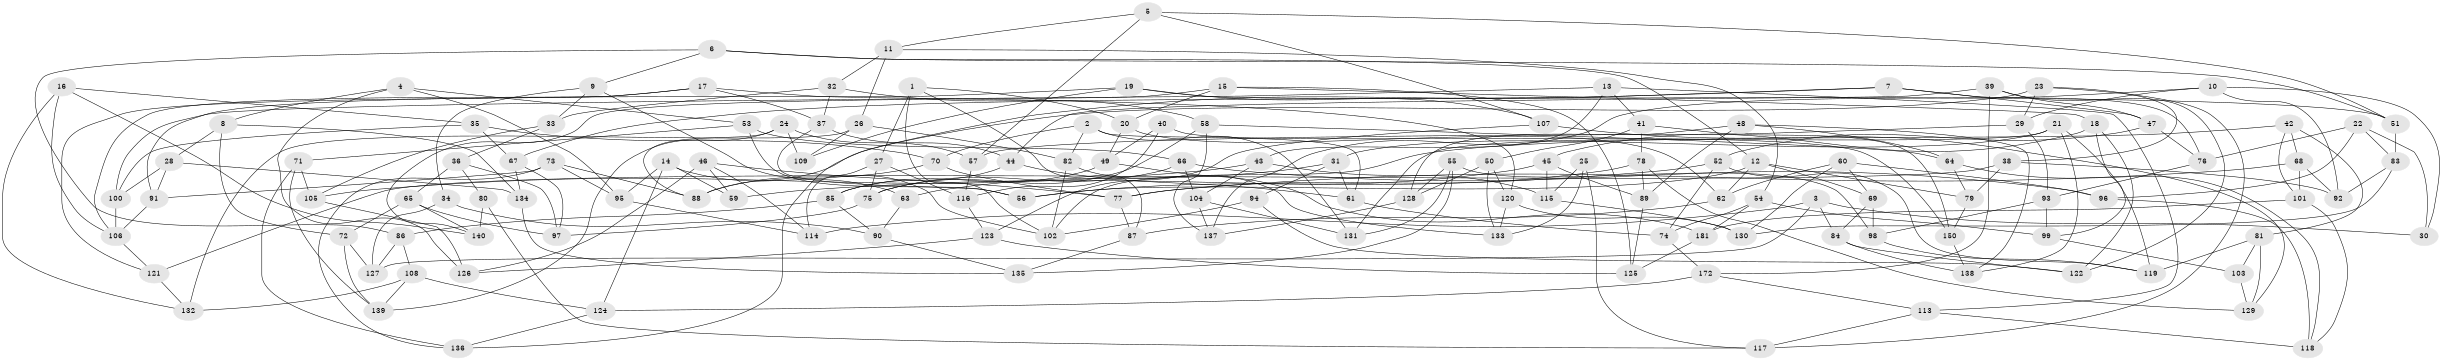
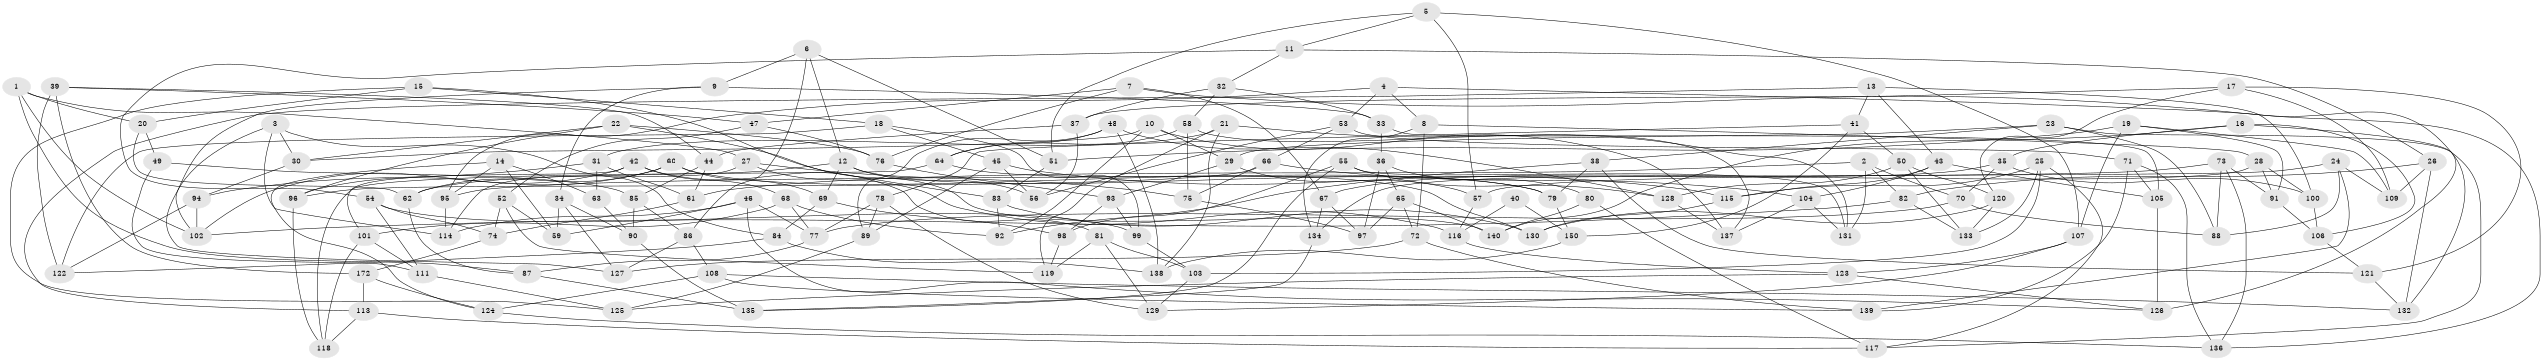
edge "17" -- "106": now "17" -- "109"
edge "40" -- "49": removed
edge "30" -- "94": added
edge "34" -- "59": added
node "181": label "181" -> "111"
edge "25" -- "103": added
